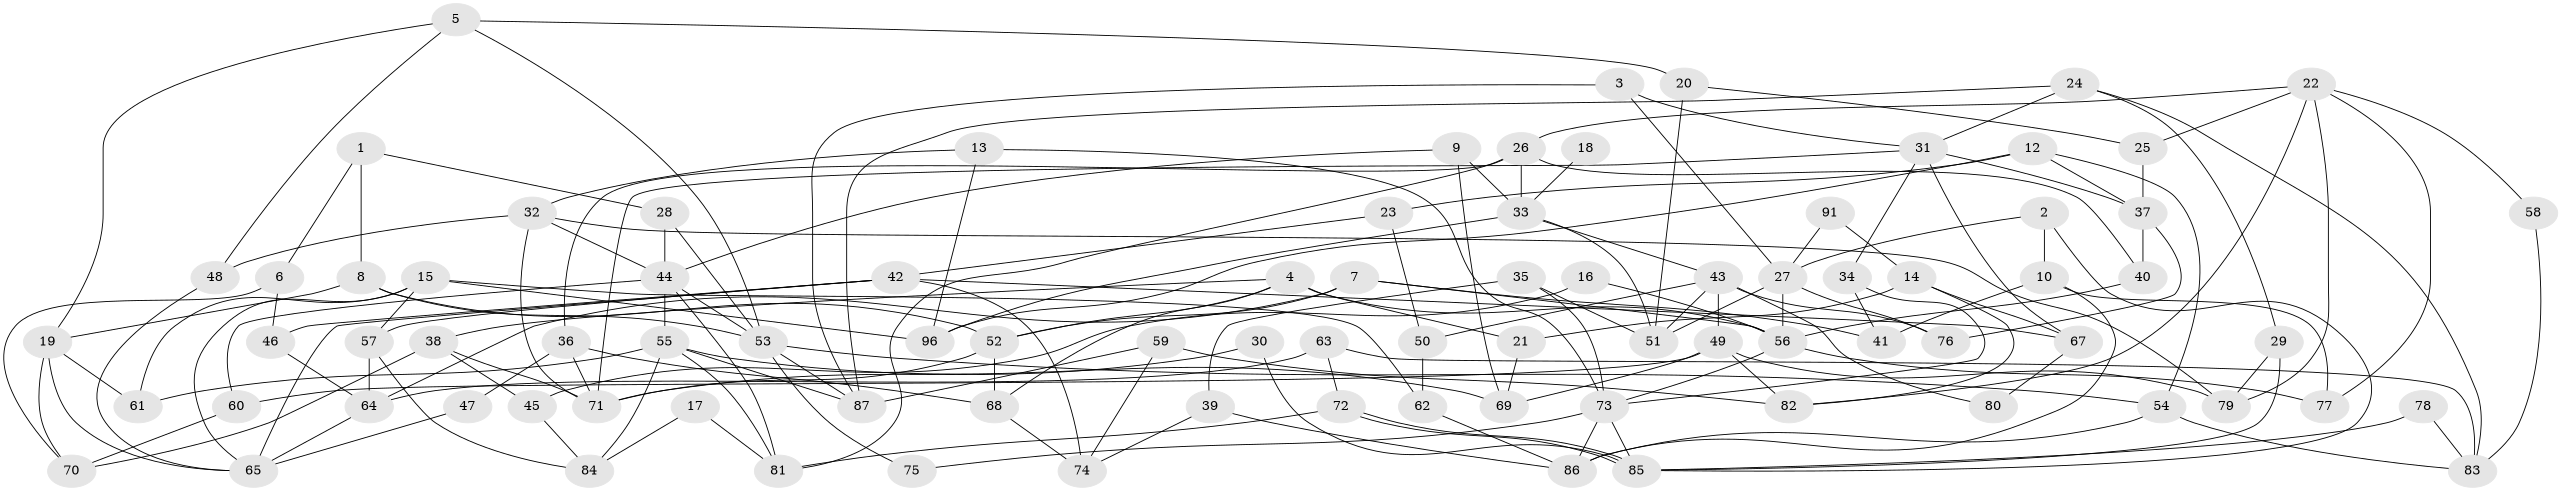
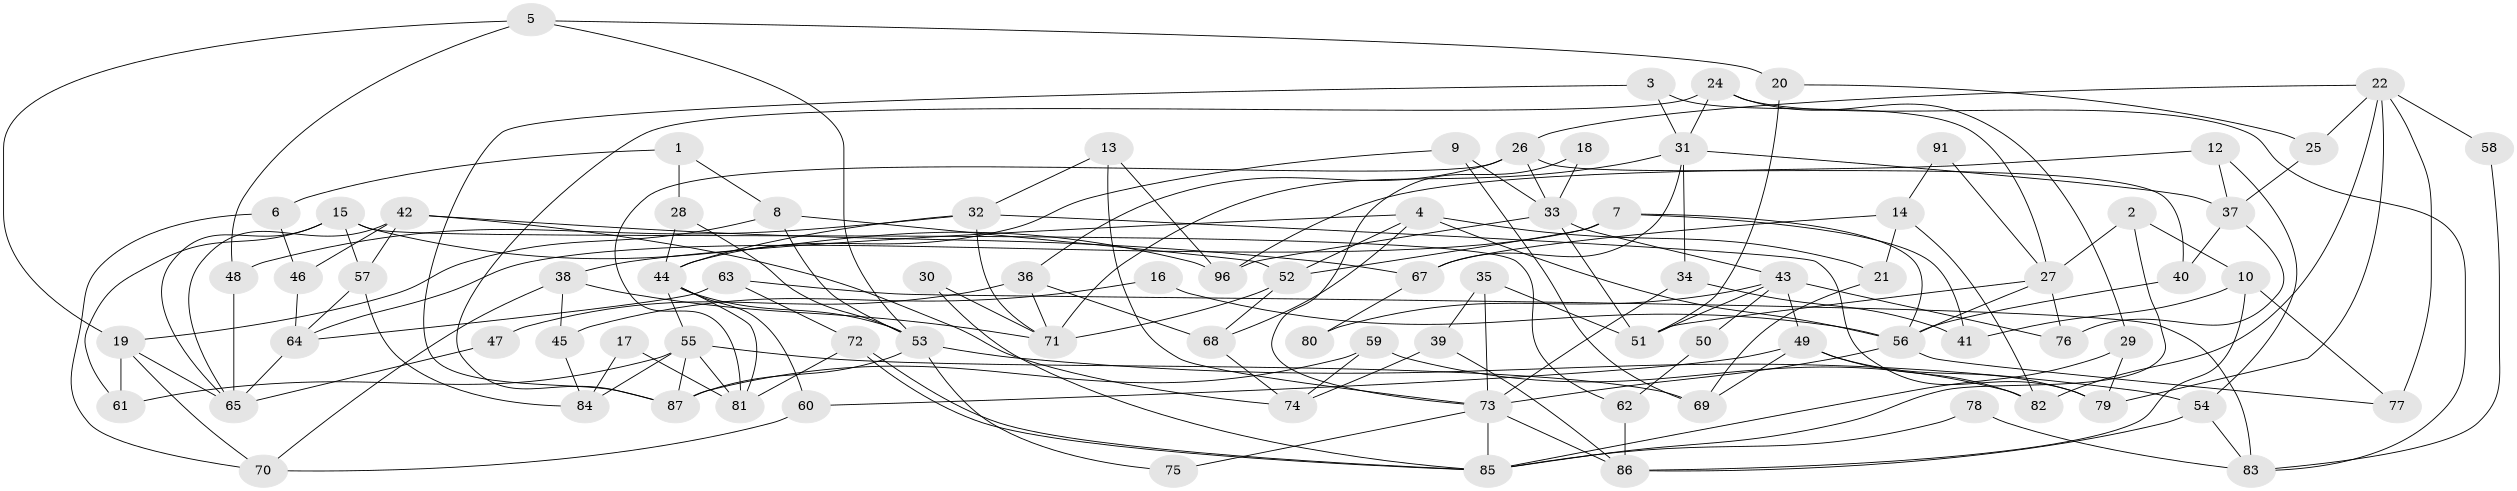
node "23": removed
edge "18" -- "73": added
